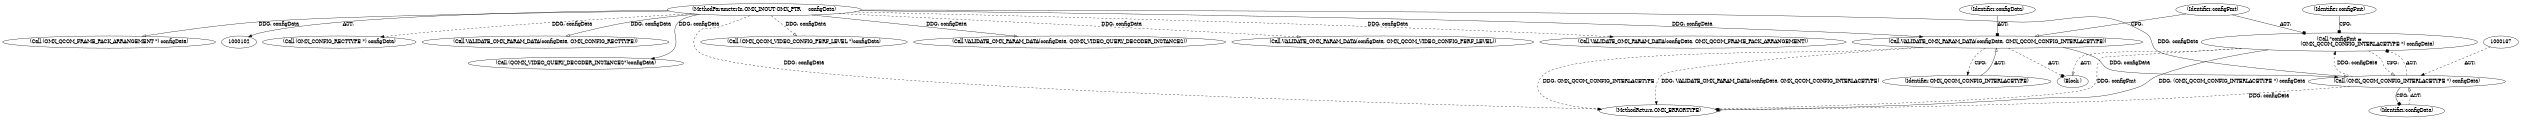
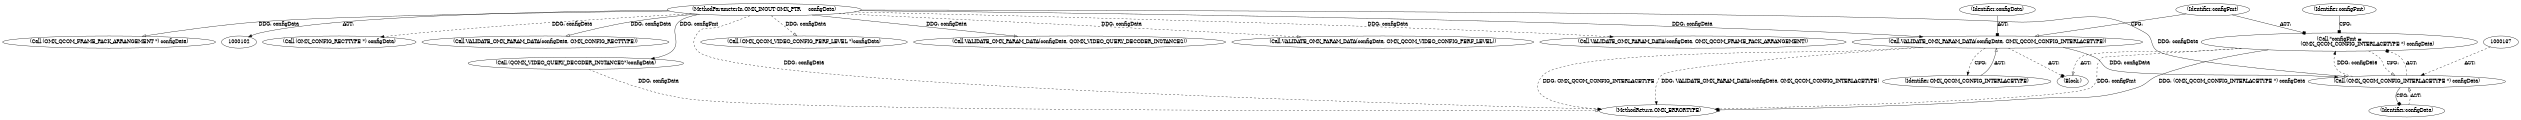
edge "(MethodParameterIn,OMX_INOUT OMX_PTR     configData)" -> "(Call,(QOMX_VIDEO_QUERY_DECODER_INSTANCES*)configData)": label "DDG: configData" -> "DDG: configFmt"
edge "(Call,(OMX_QCOM_CONFIG_INTERLACETYPE *) configData)" -> "(MethodReturn,OMX_ERRORTYPE)": now "(Call,(QOMX_VIDEO_QUERY_DECODER_INSTANCES*)configData)" -> "(MethodReturn,OMX_ERRORTYPE)"
